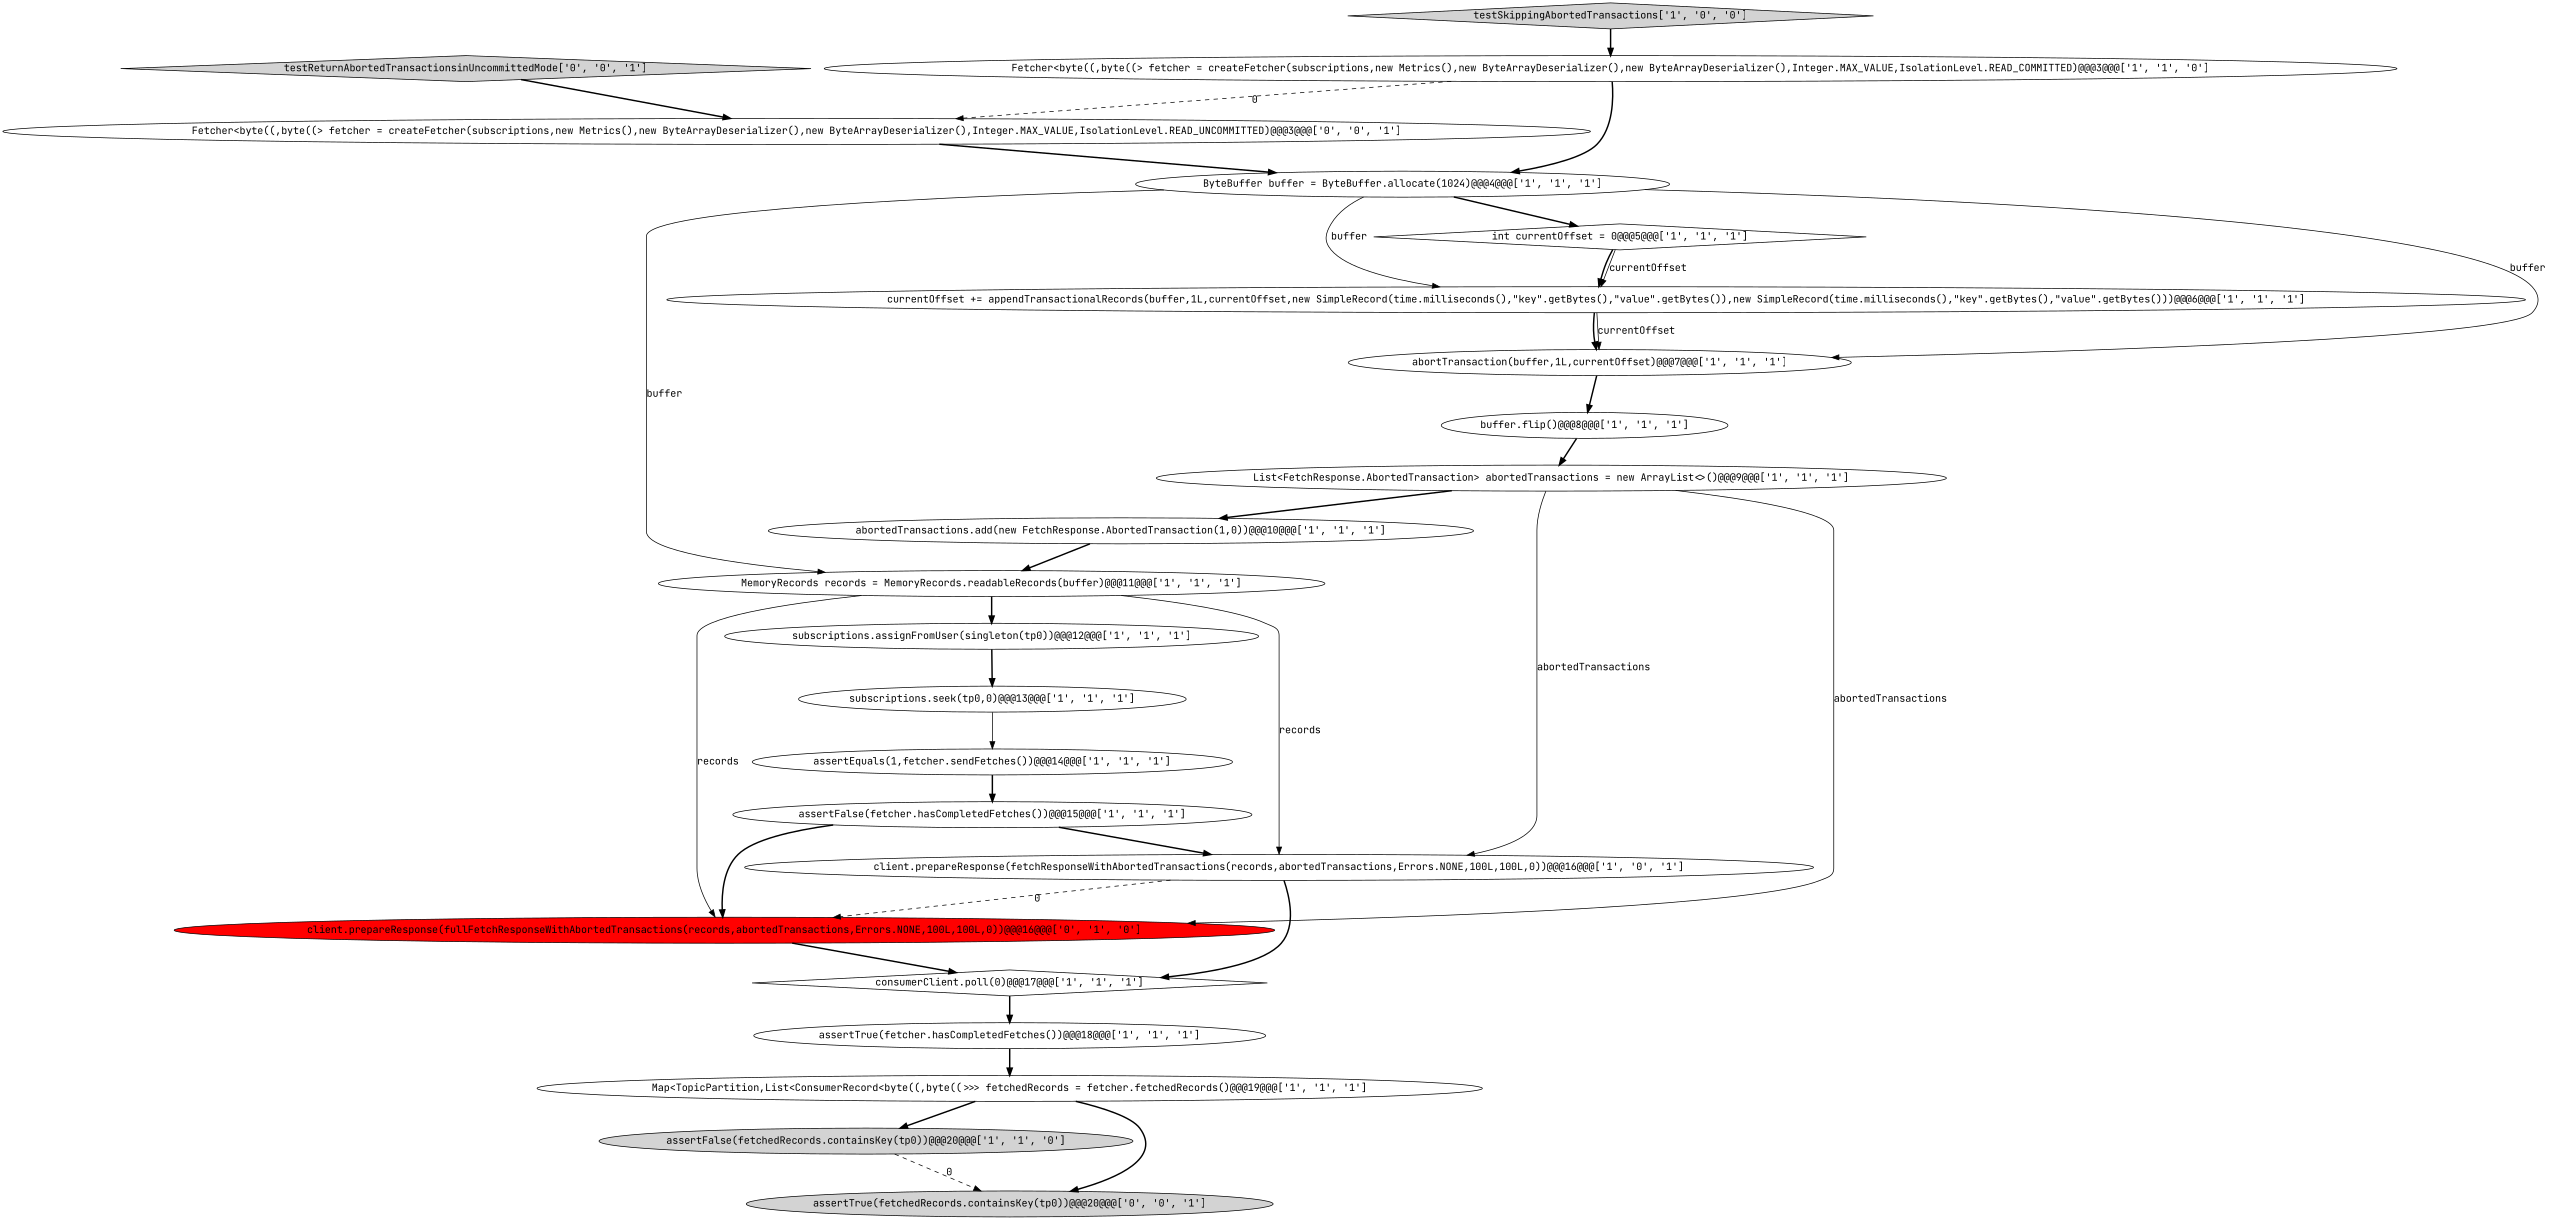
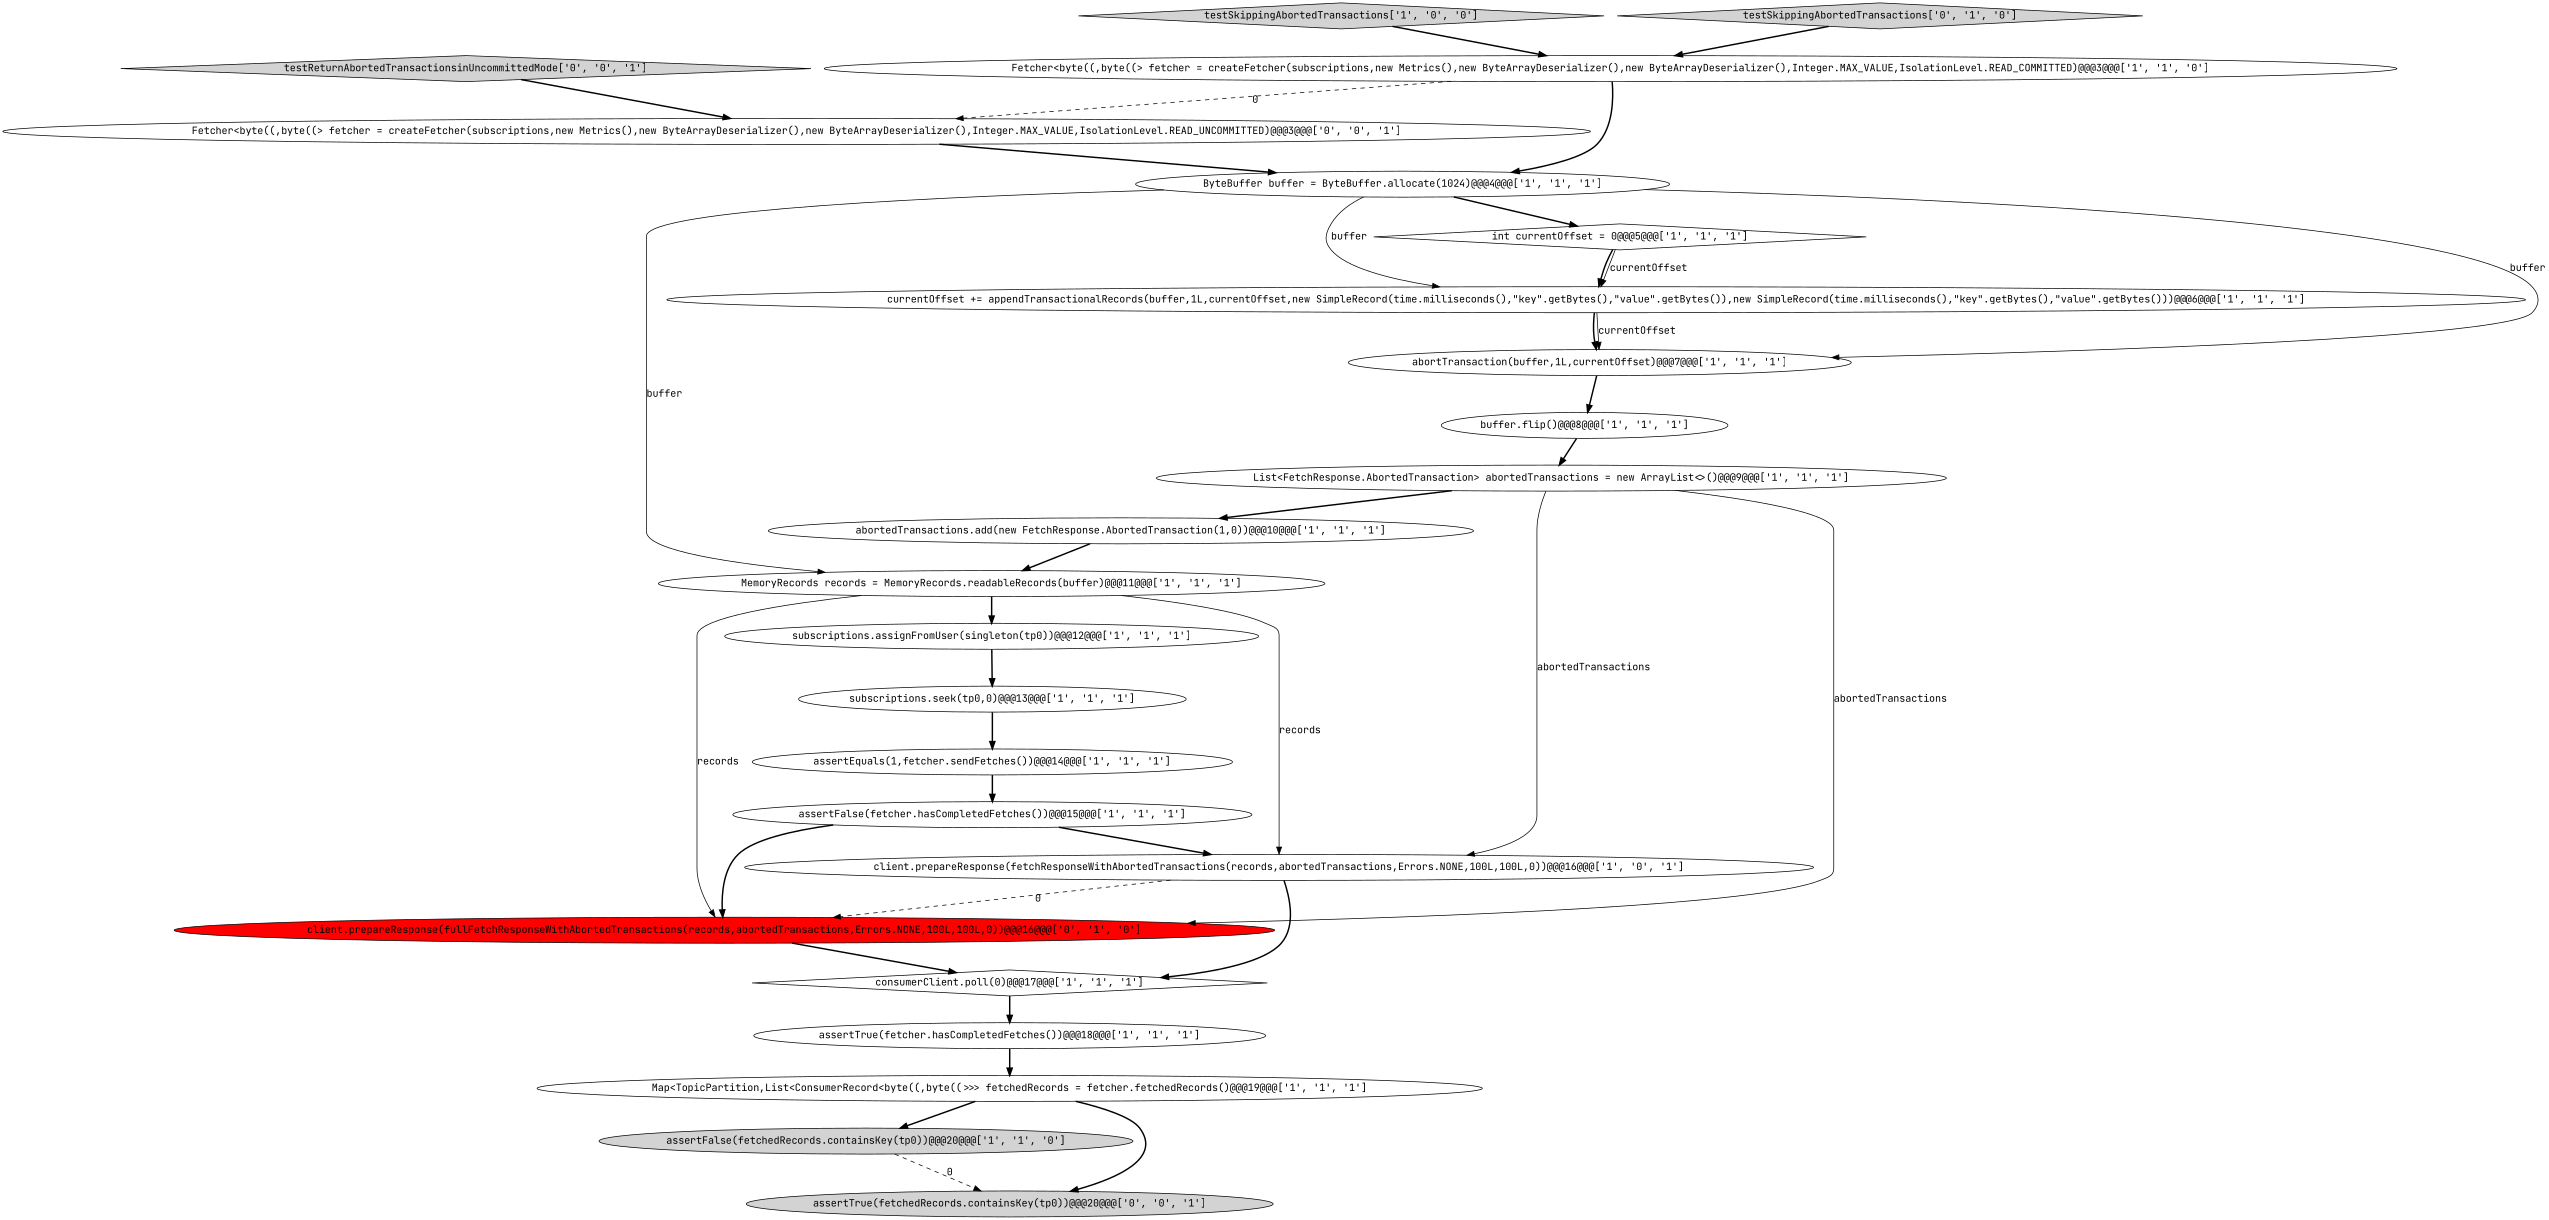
node "testSkippingAbortedTransactions['0', '1', '0']": added
edge "subscriptions.seek(tp0,0)@@@13@@@['1', '1', '1']" -> "assertEquals(1,fetcher.sendFetches())@@@14@@@['1', '1', '1']": style solid -> bold
